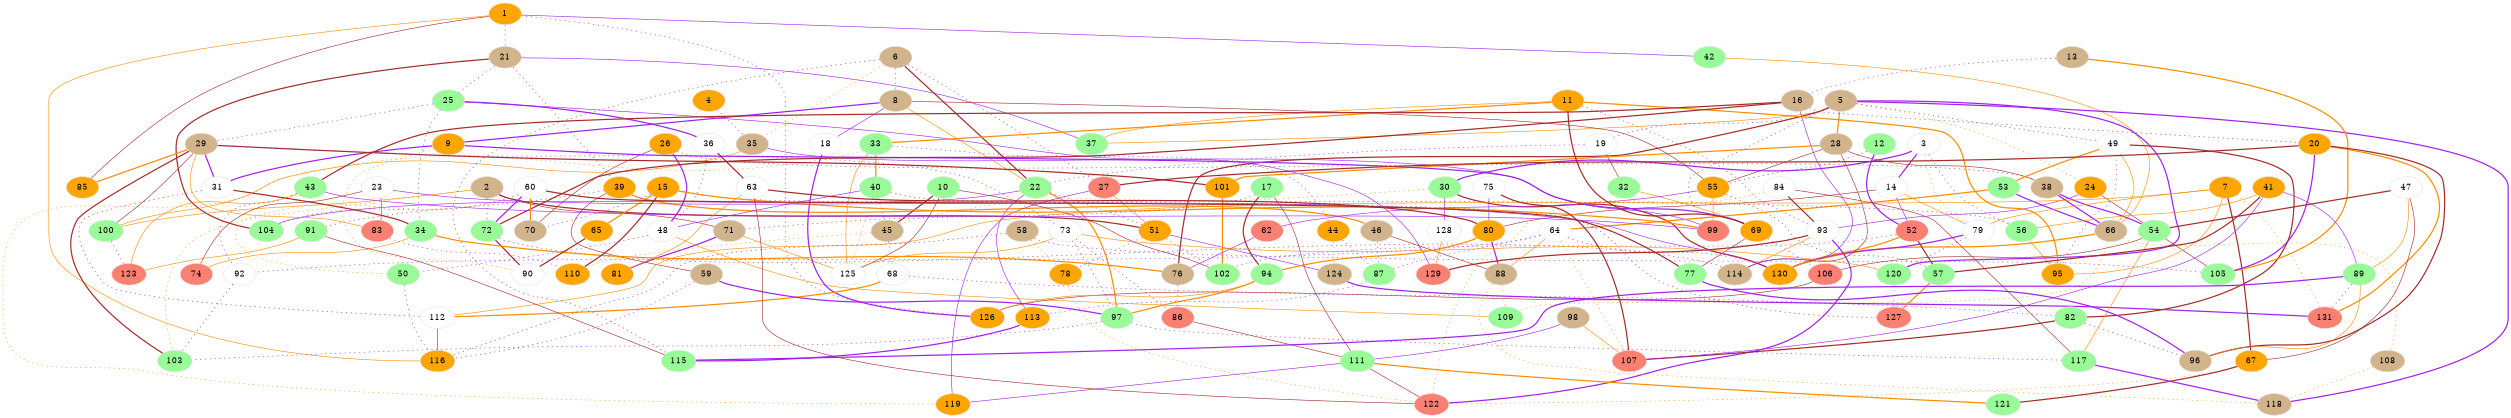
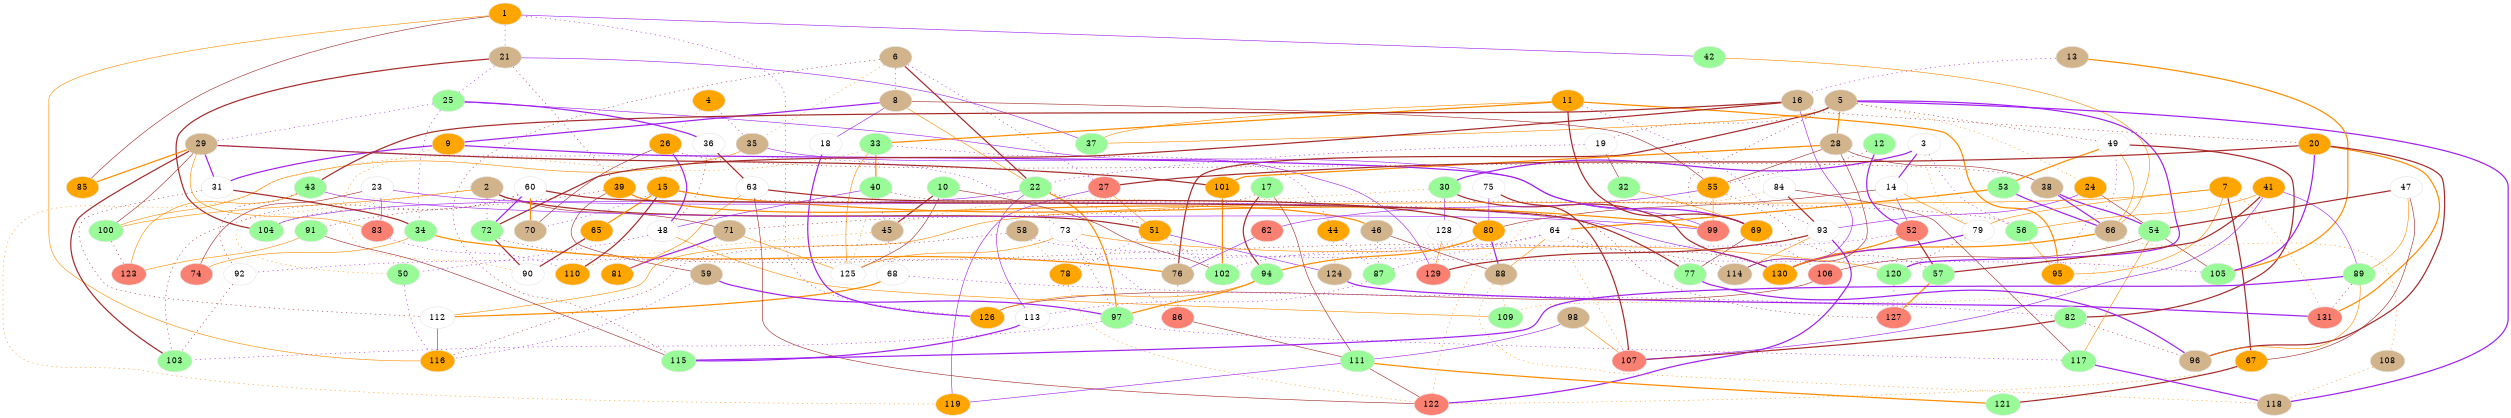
edge "60" -- "103": color darkorange -> brown
node "113": fillcolor orange -> white
